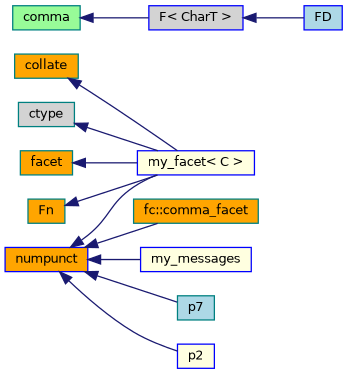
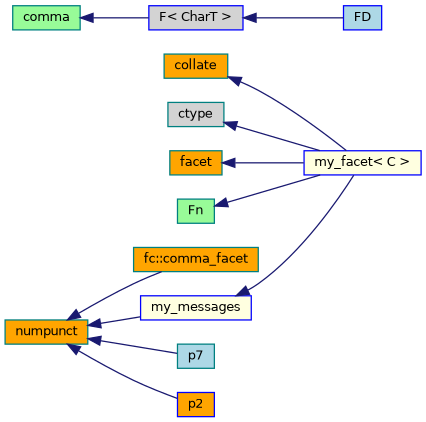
edge "my_facet< C >" -> "numpunct": now "my_facet< C >" -> "my_messages"
node "Fn": fillcolor orange -> palegreen
node "numpunct": color blue -> teal
node "p2": fillcolor lightyellow -> orange
